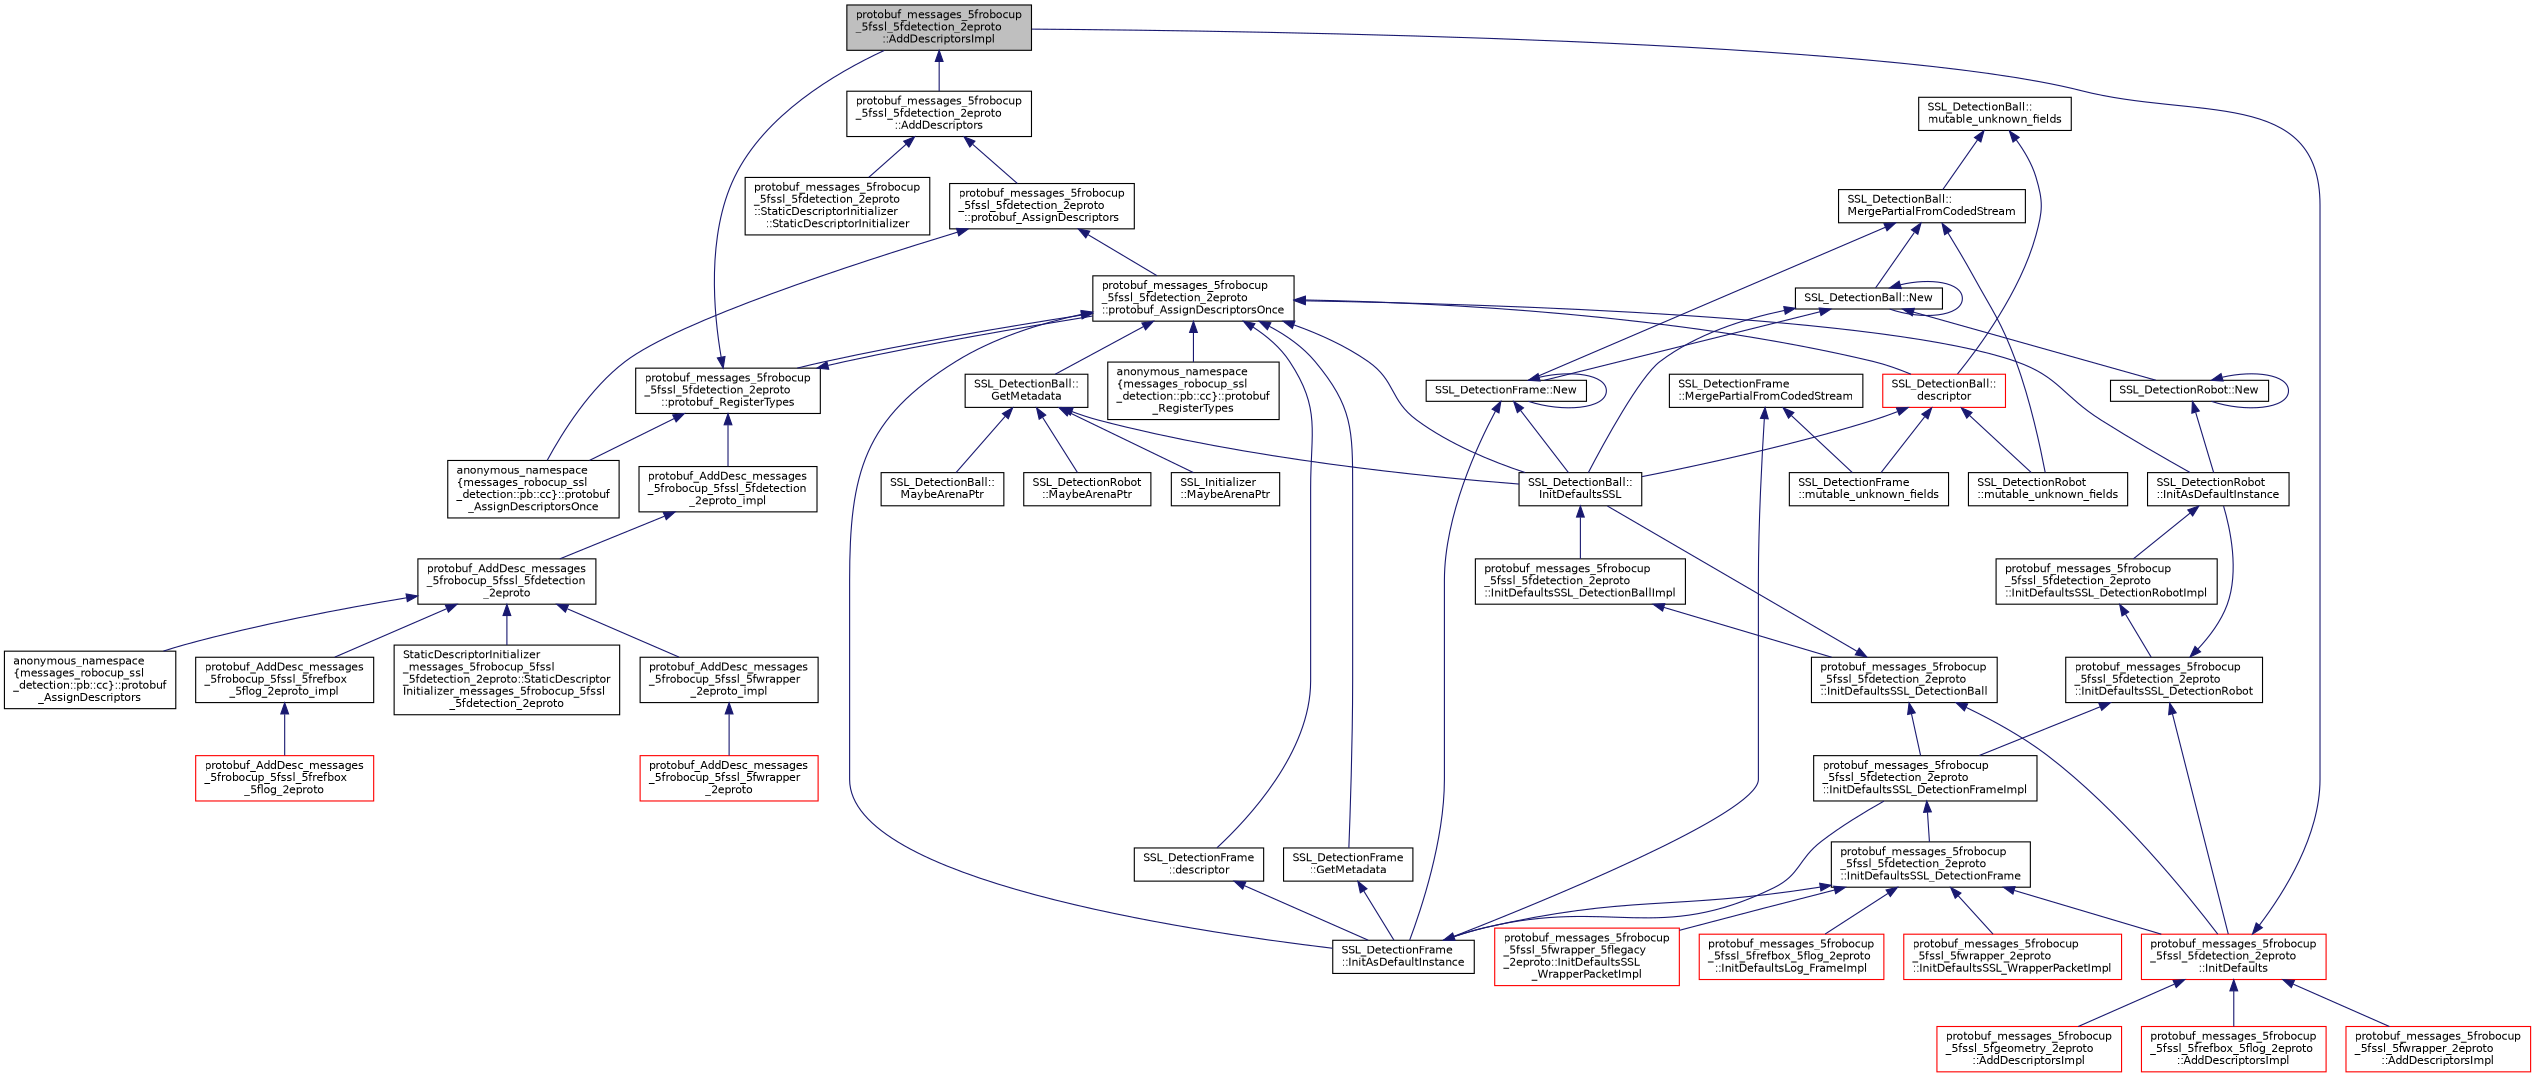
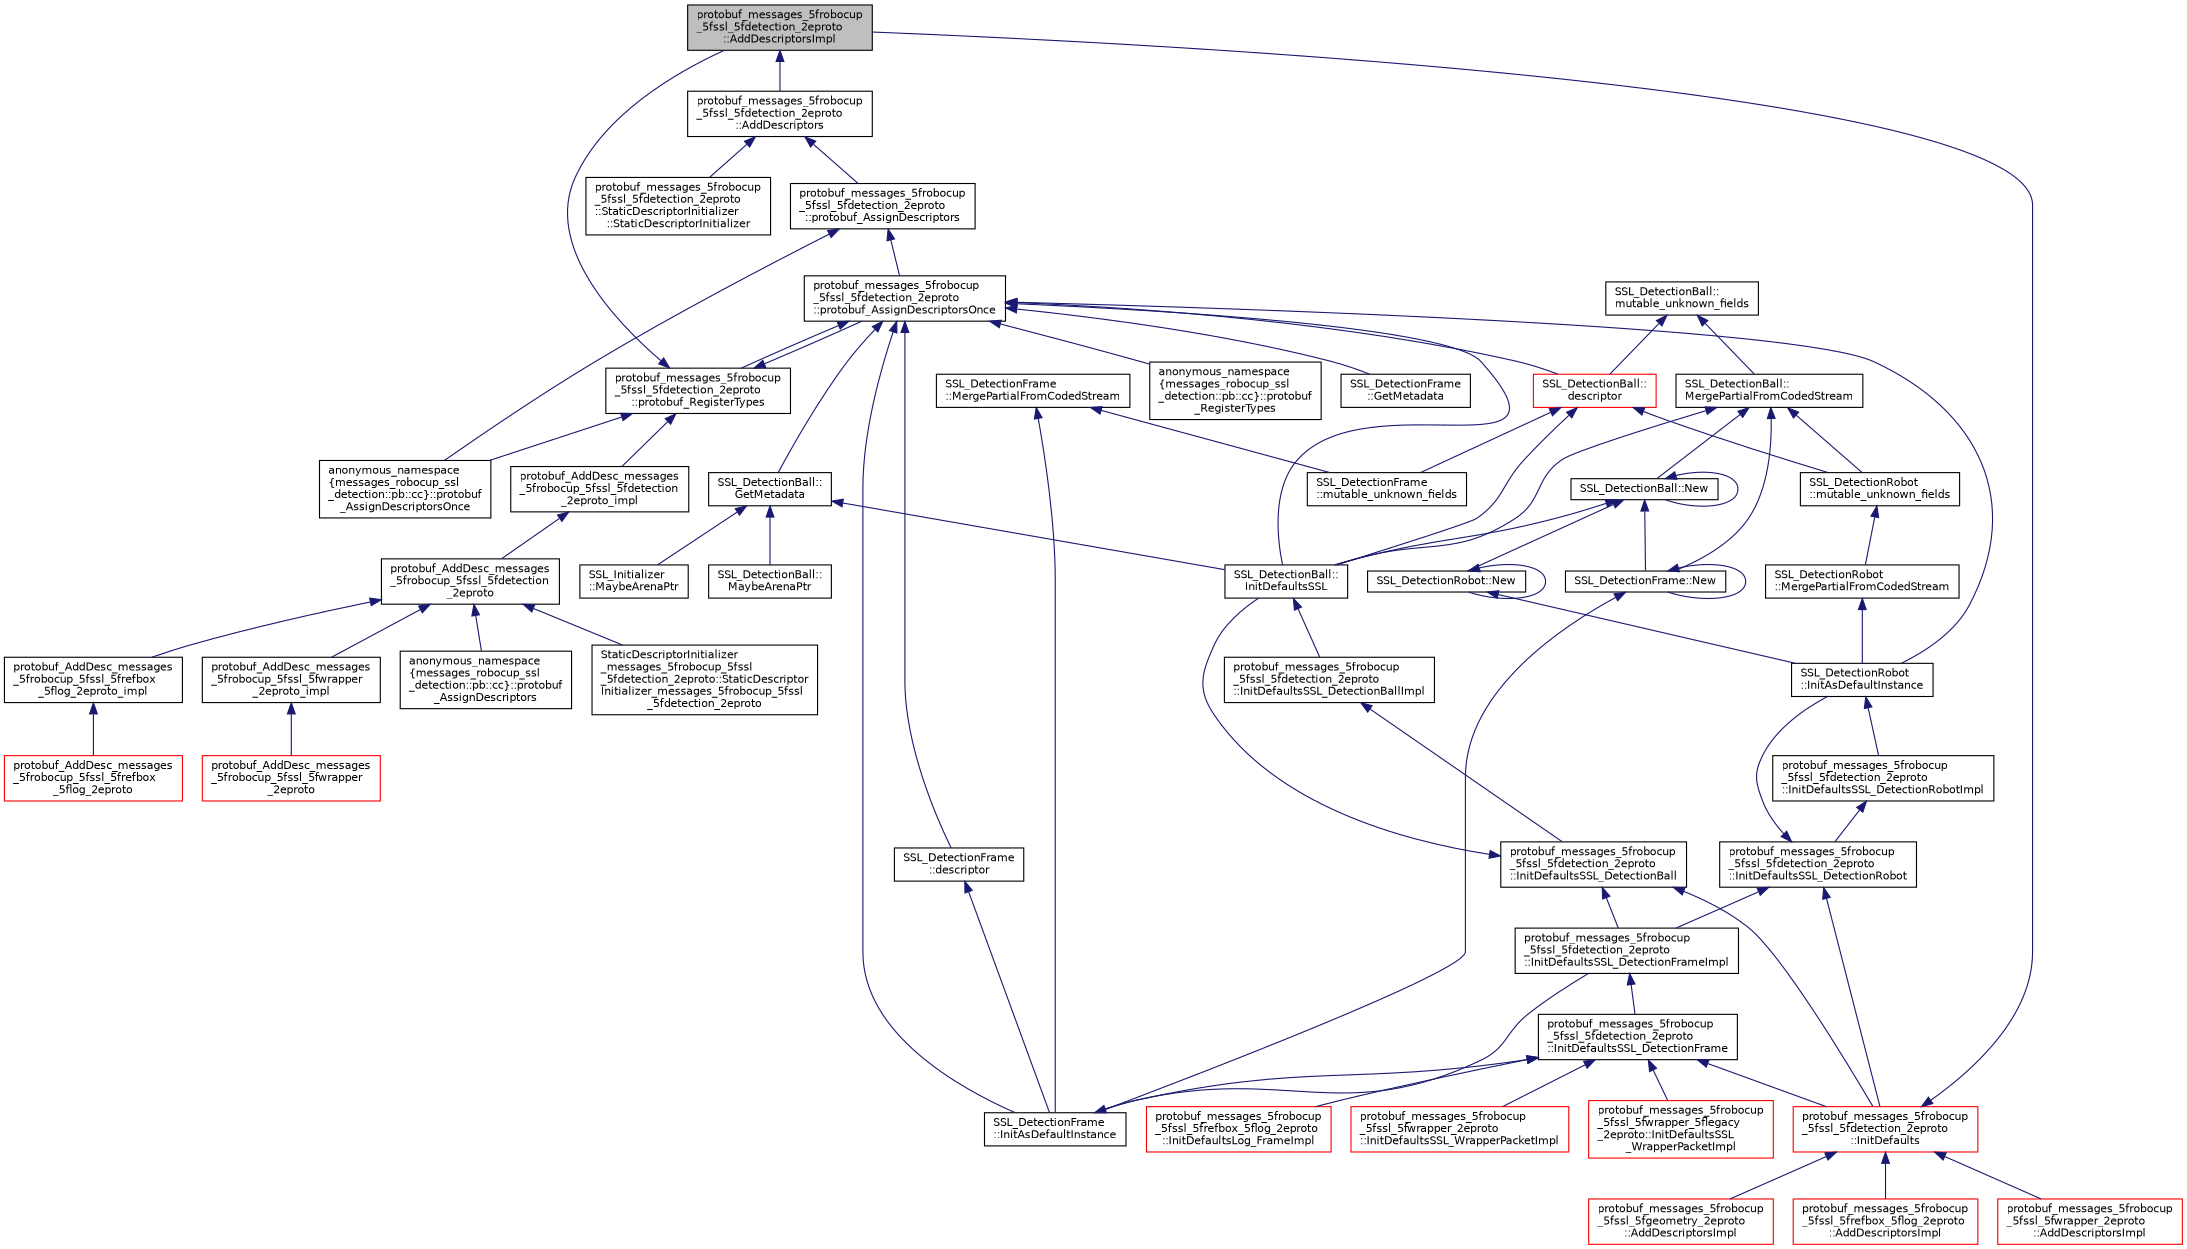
edge "SSL_DetectionBall:: InitDefaultsSSL" -> "SSL_DetectionFrame::New": now "SSL_DetectionBall:: InitDefaultsSSL" -> "SSL_DetectionBall:: MergePartialFromCodedStream"
node "SSL_DetectionRobot ::MaybeArenaPtr": removed
node "SSL_DetectionRobot ::MergePartialFromCodedStream": added
edge "SSL_DetectionFrame ::InitAsDefaultInstance" -> "SSL_DetectionFrame ::GetMetadata": removed
